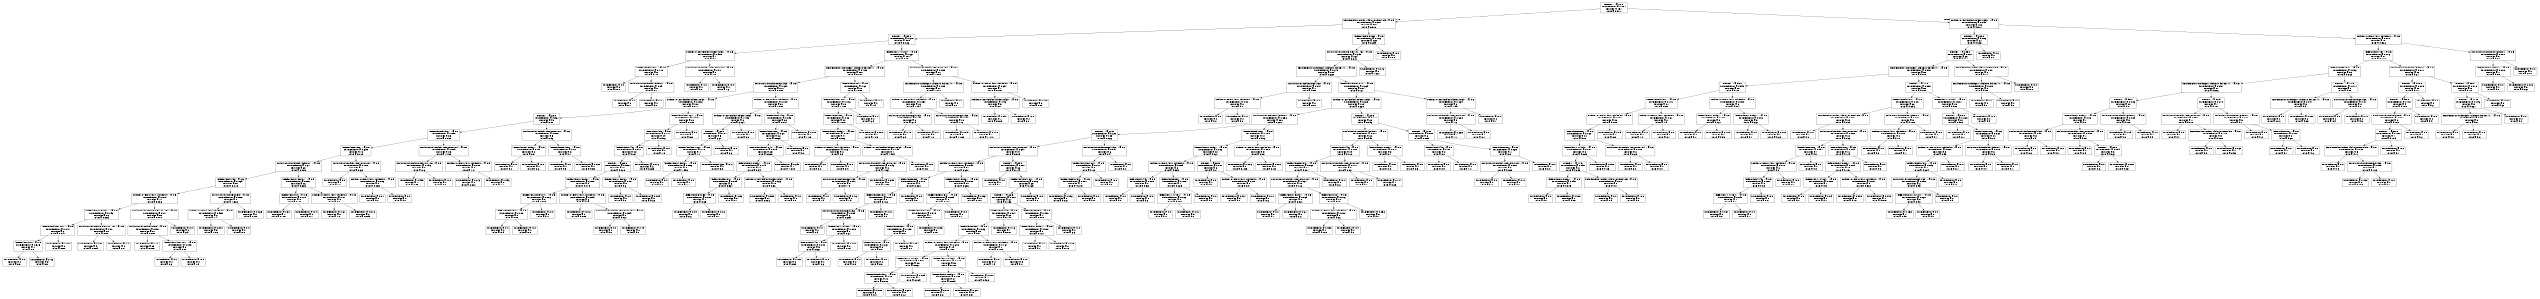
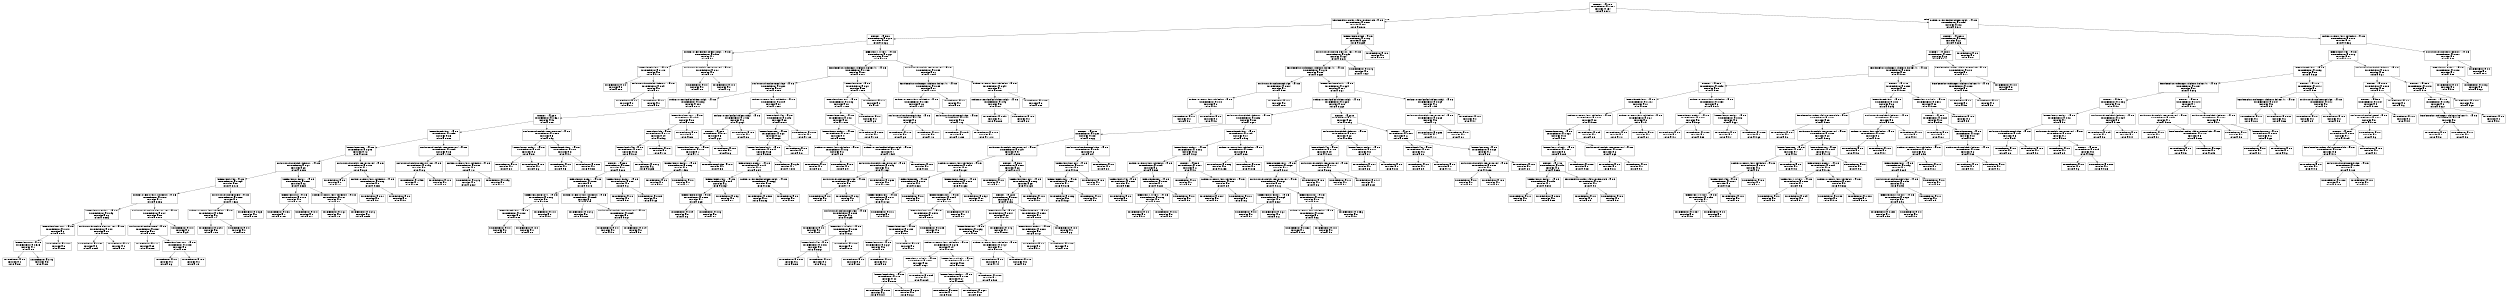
node "squared_error = -0.0 samples = 1 value = 9.6": removed
